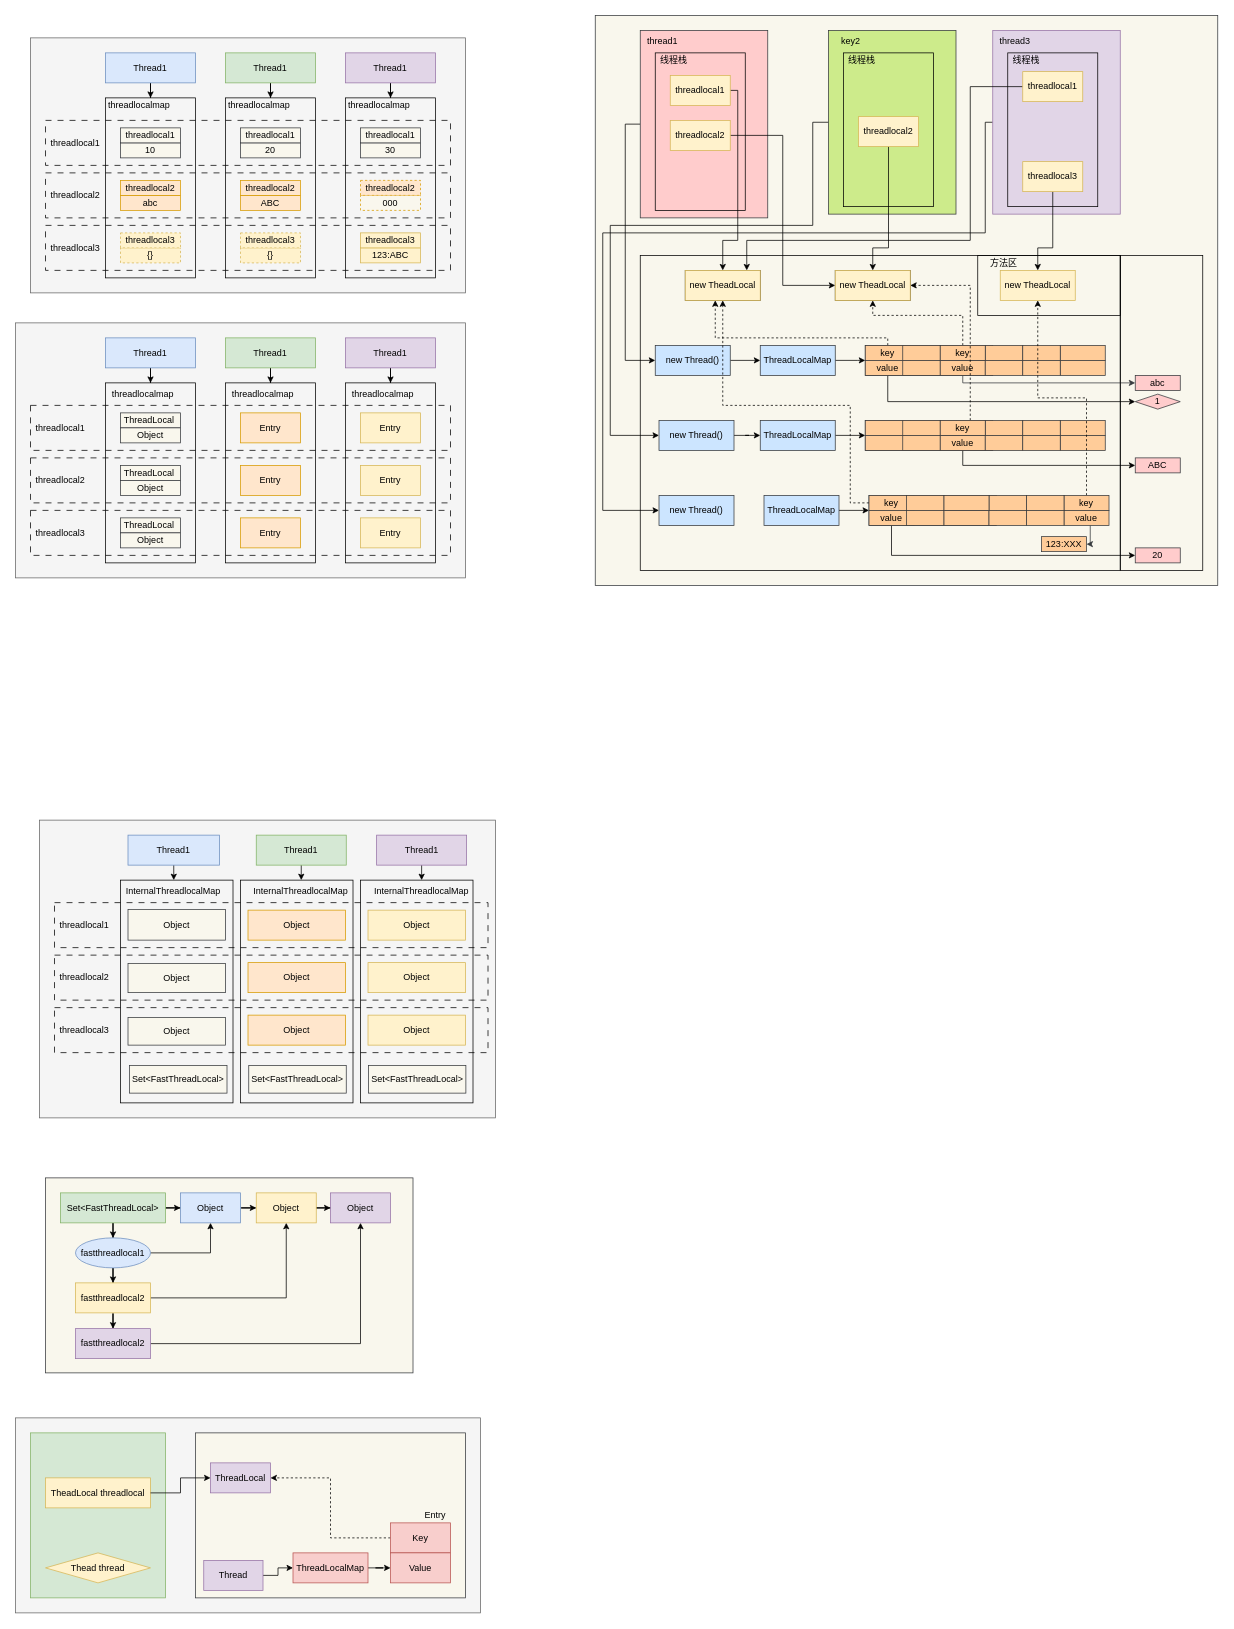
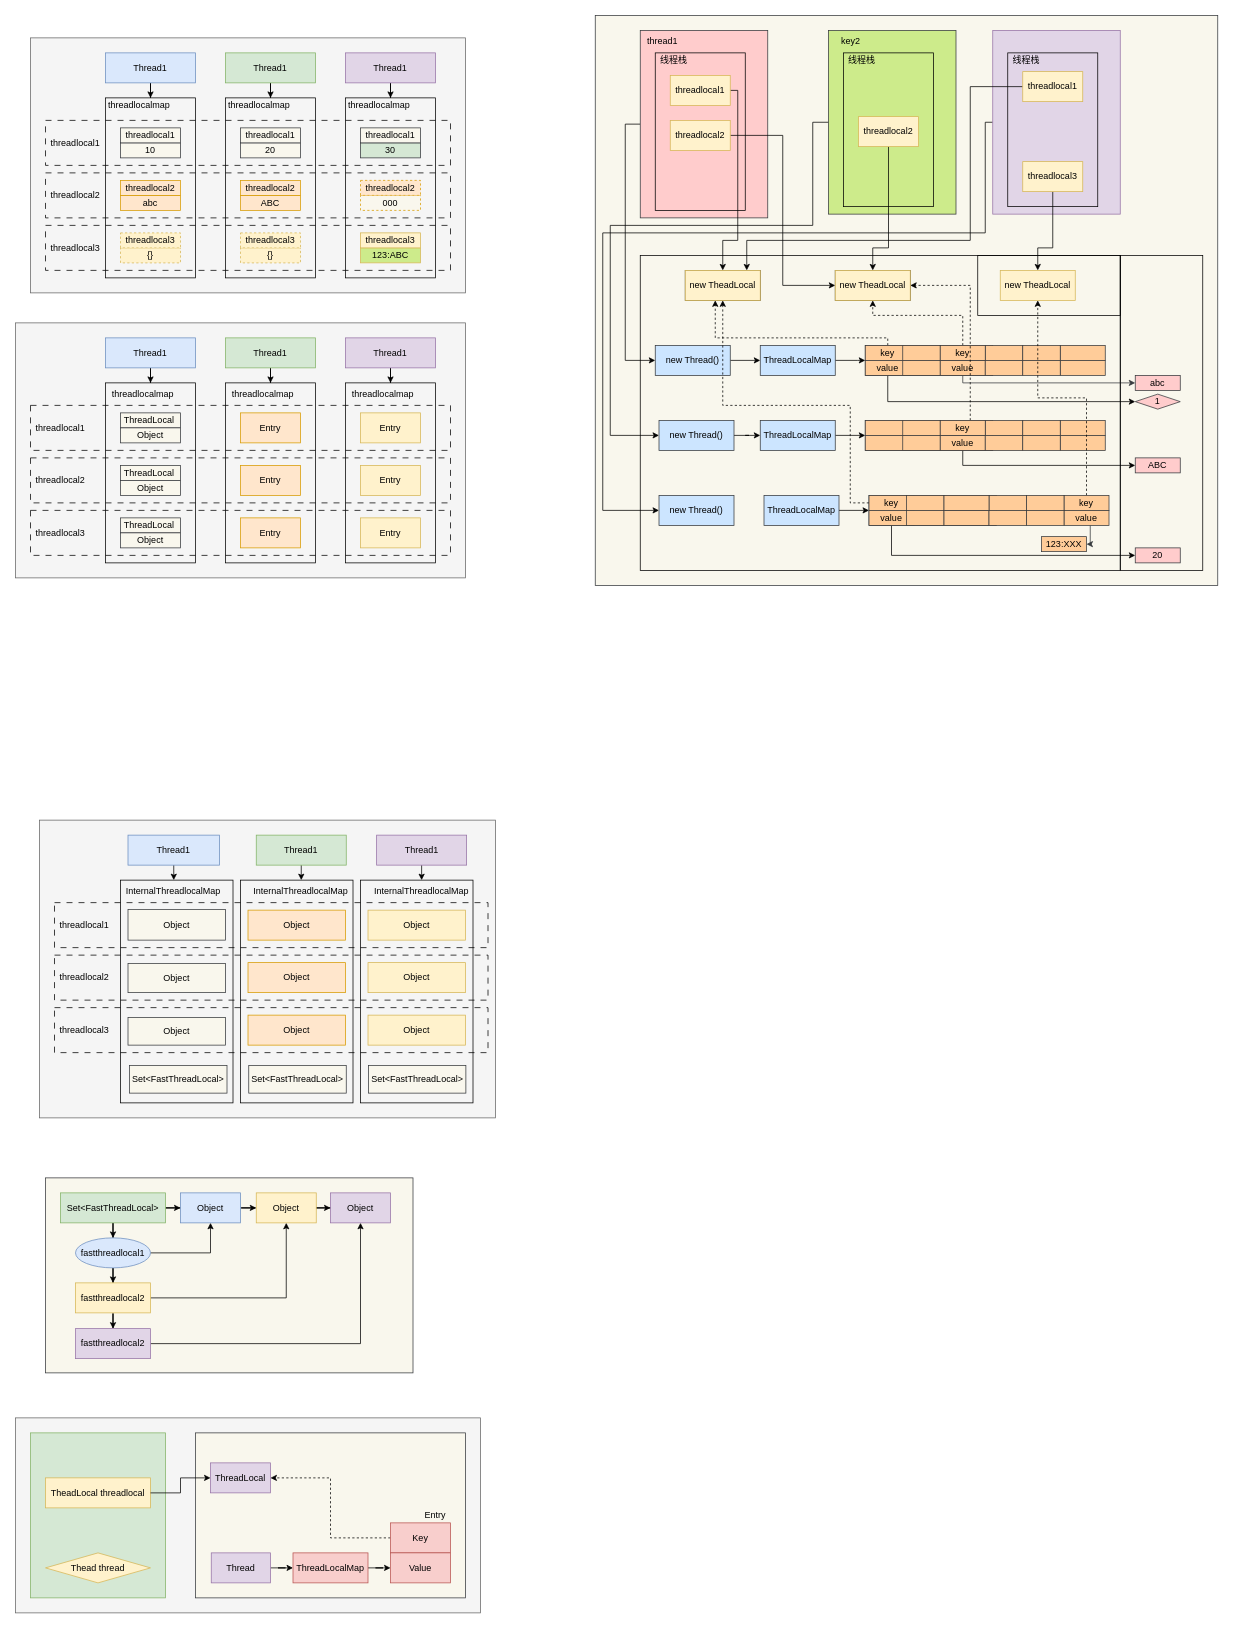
node "thread3": removed
node "30": fillcolor #f9f7ed -> #d5e8d4
node "123:ABC": fillcolor #fff2cc -> #cdeb8b
node "方法区": removed
node "Thread": moved (233, 1575) -> (241, 1568)
